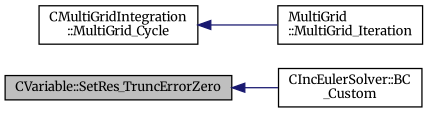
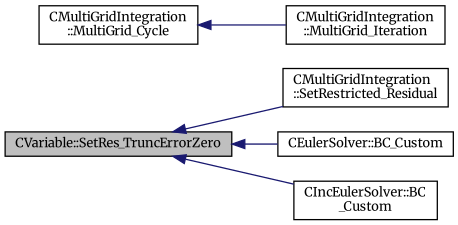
node "MultiGrid ::MultiGrid_Iteration": label "MultiGrid ::MultiGrid_Iteration" -> "CMultiGridIntegration ::MultiGrid_Iteration"
node "CMultiGridIntegration ::SetRestricted_Residual": added
node "CEulerSolver::BC_Custom": added
